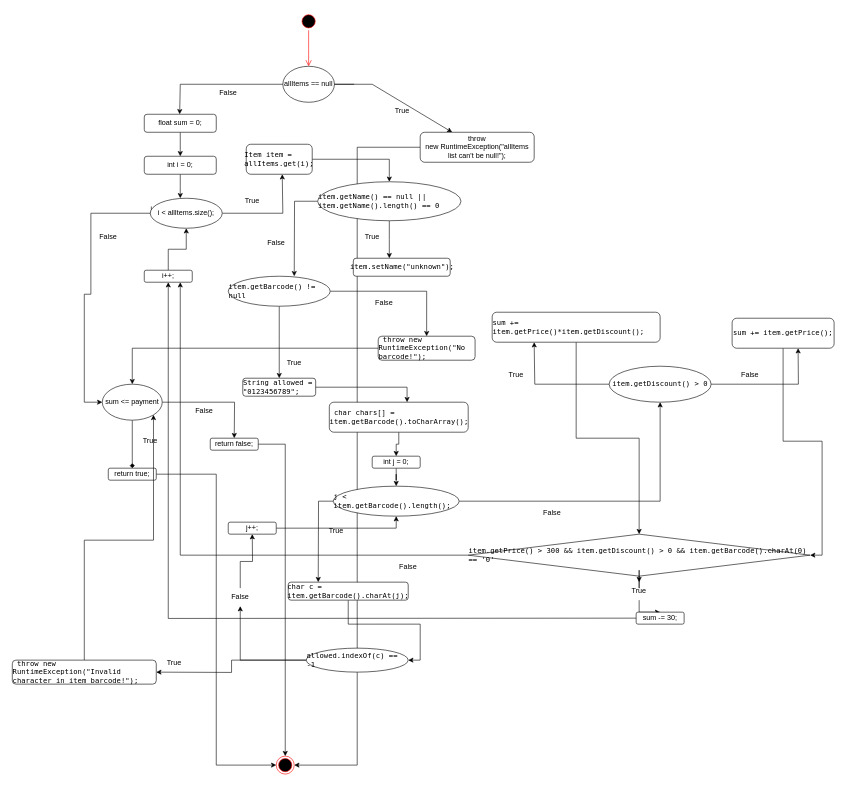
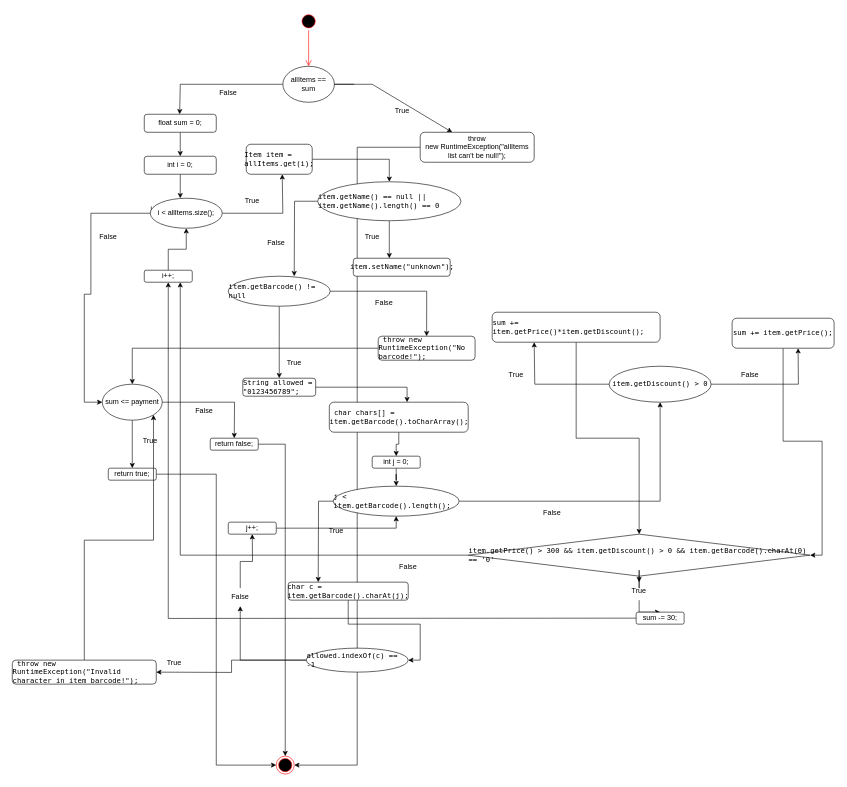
node "allItems == null": label "allItems == null" -> "allItems == sum"
edge "sum <= payment" -> "return true;": arrowhead diamond -> classic
